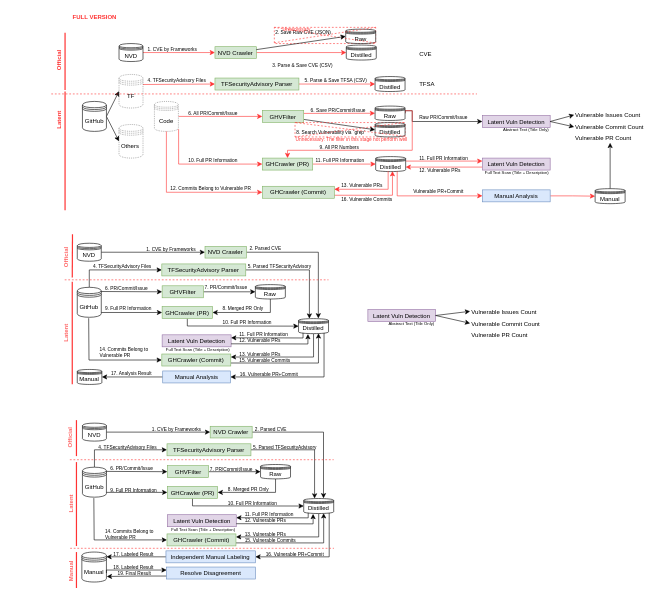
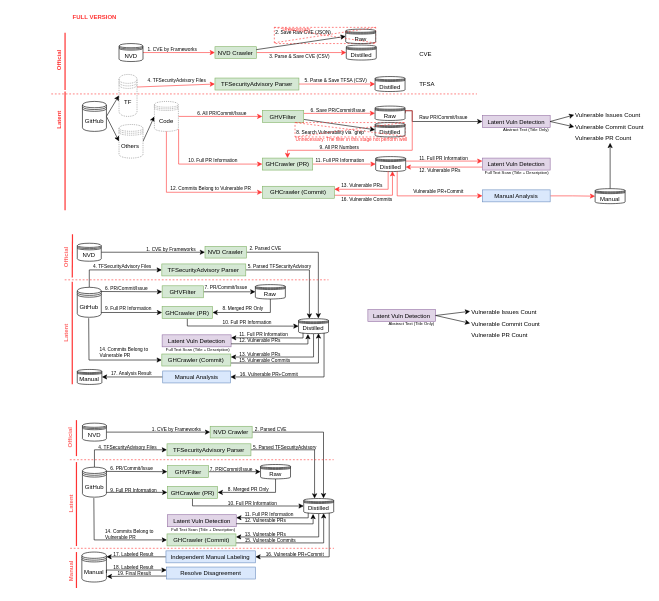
node "3. Parse & Save CVE (CSV)": moved (304, 65) -> (301, 56)
node "TF": size 24x34 -> 18x42
node "6. All PR/Commit/Issue": moved (215, 113) -> (224, 113)
edge "Others" -> "Code": added
